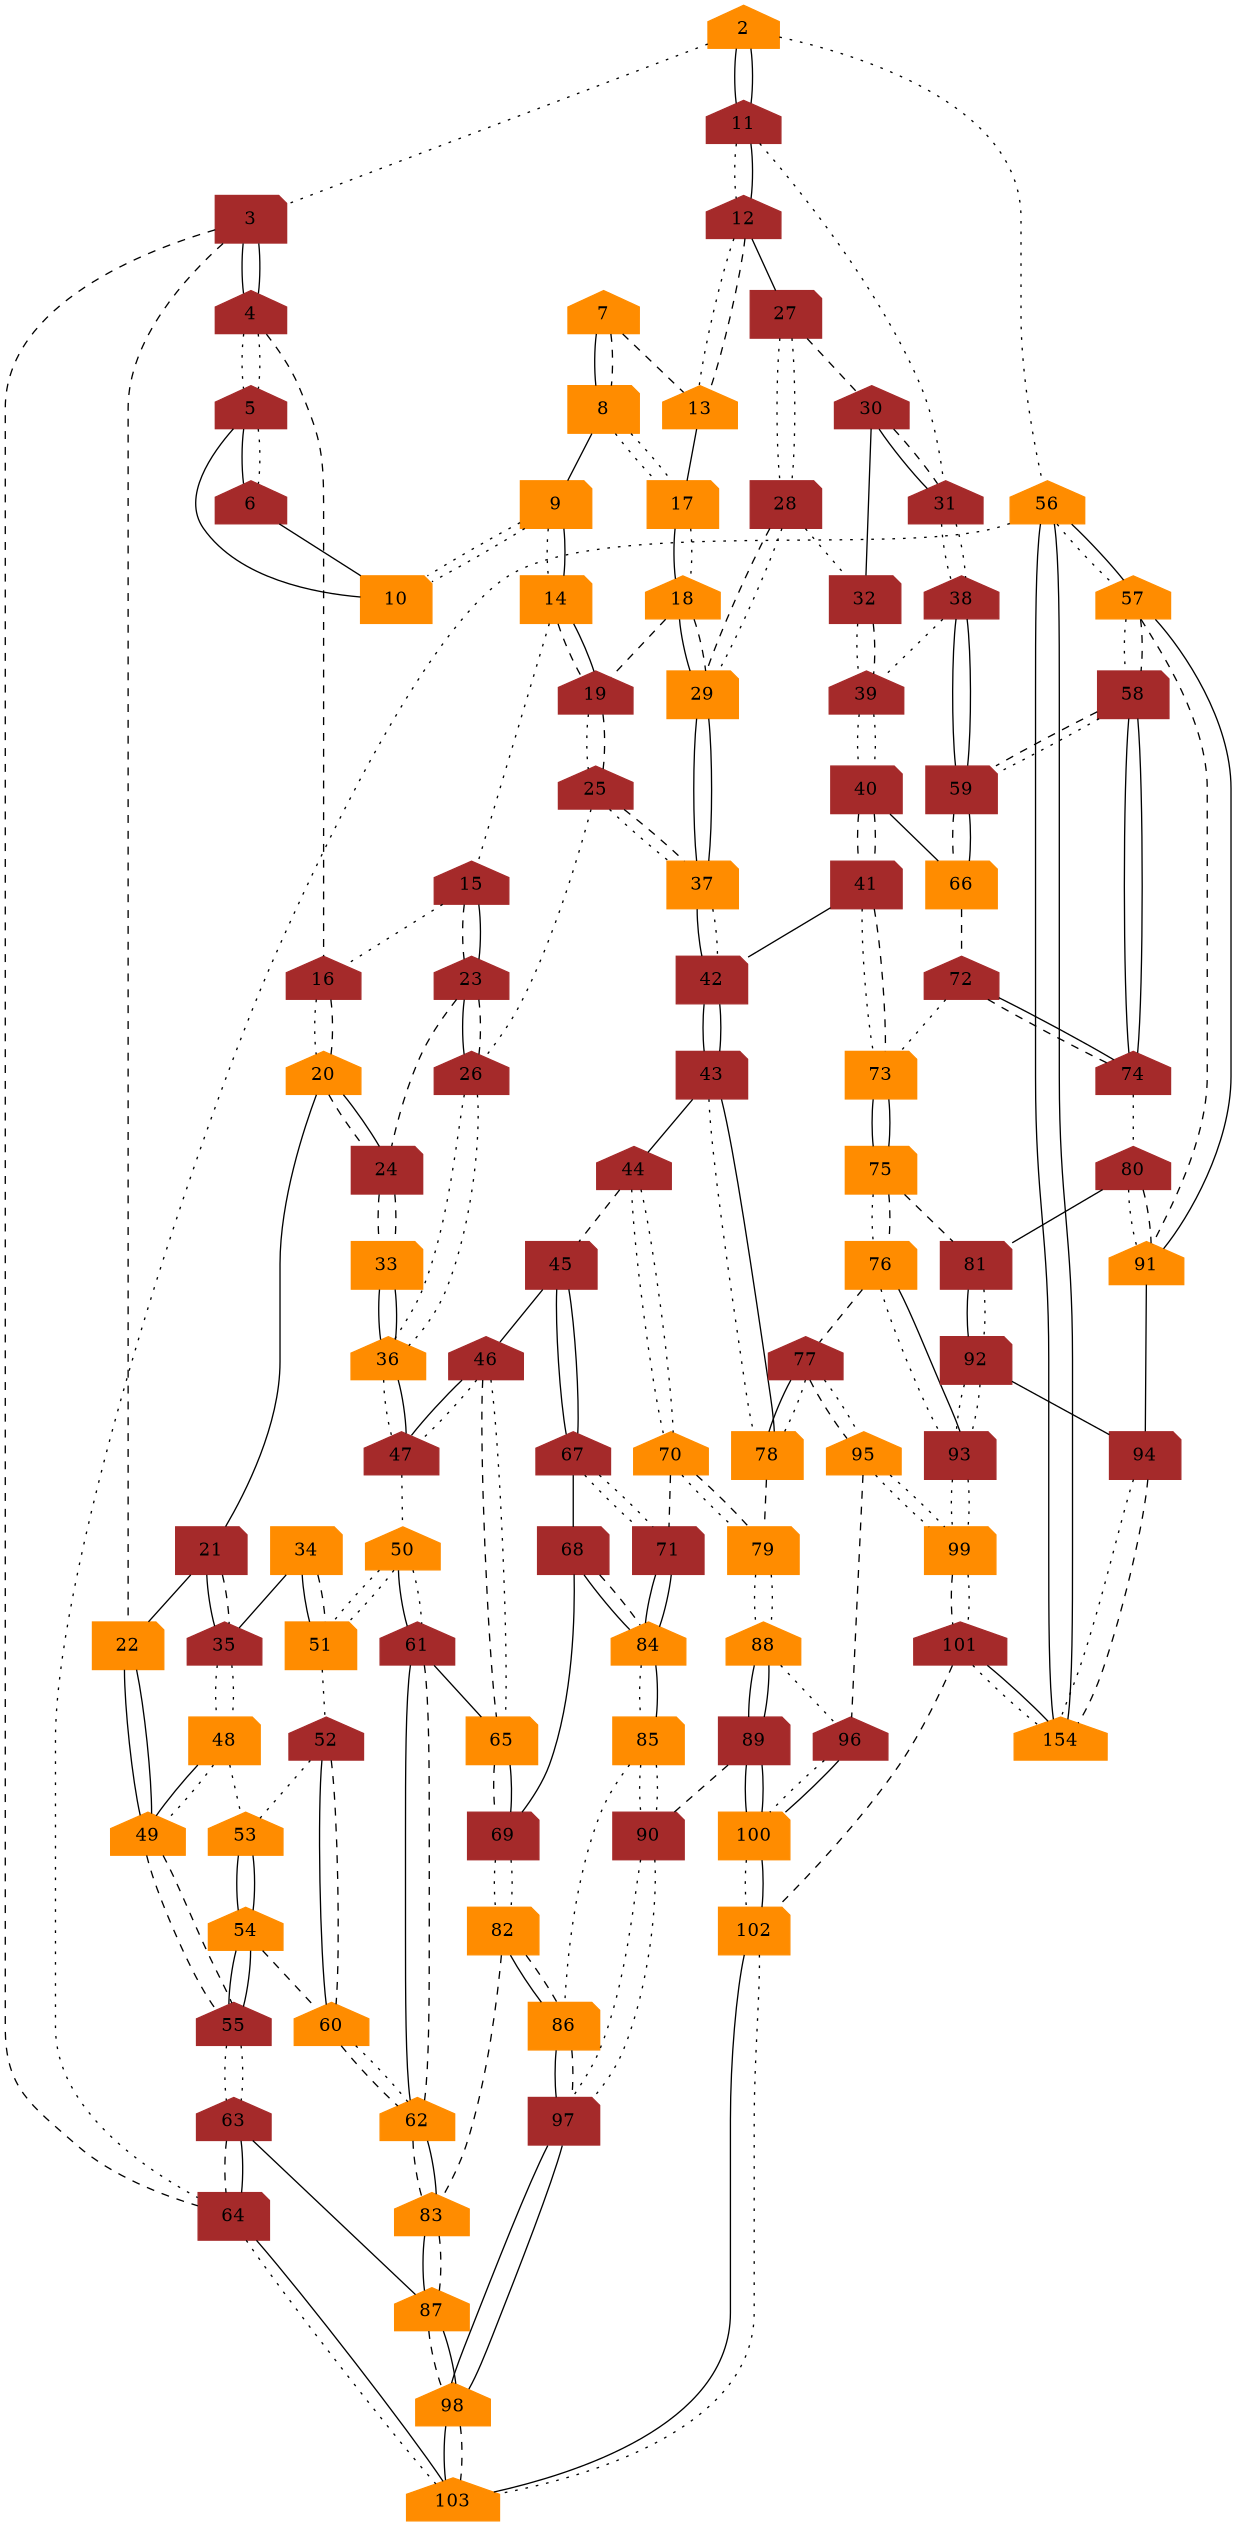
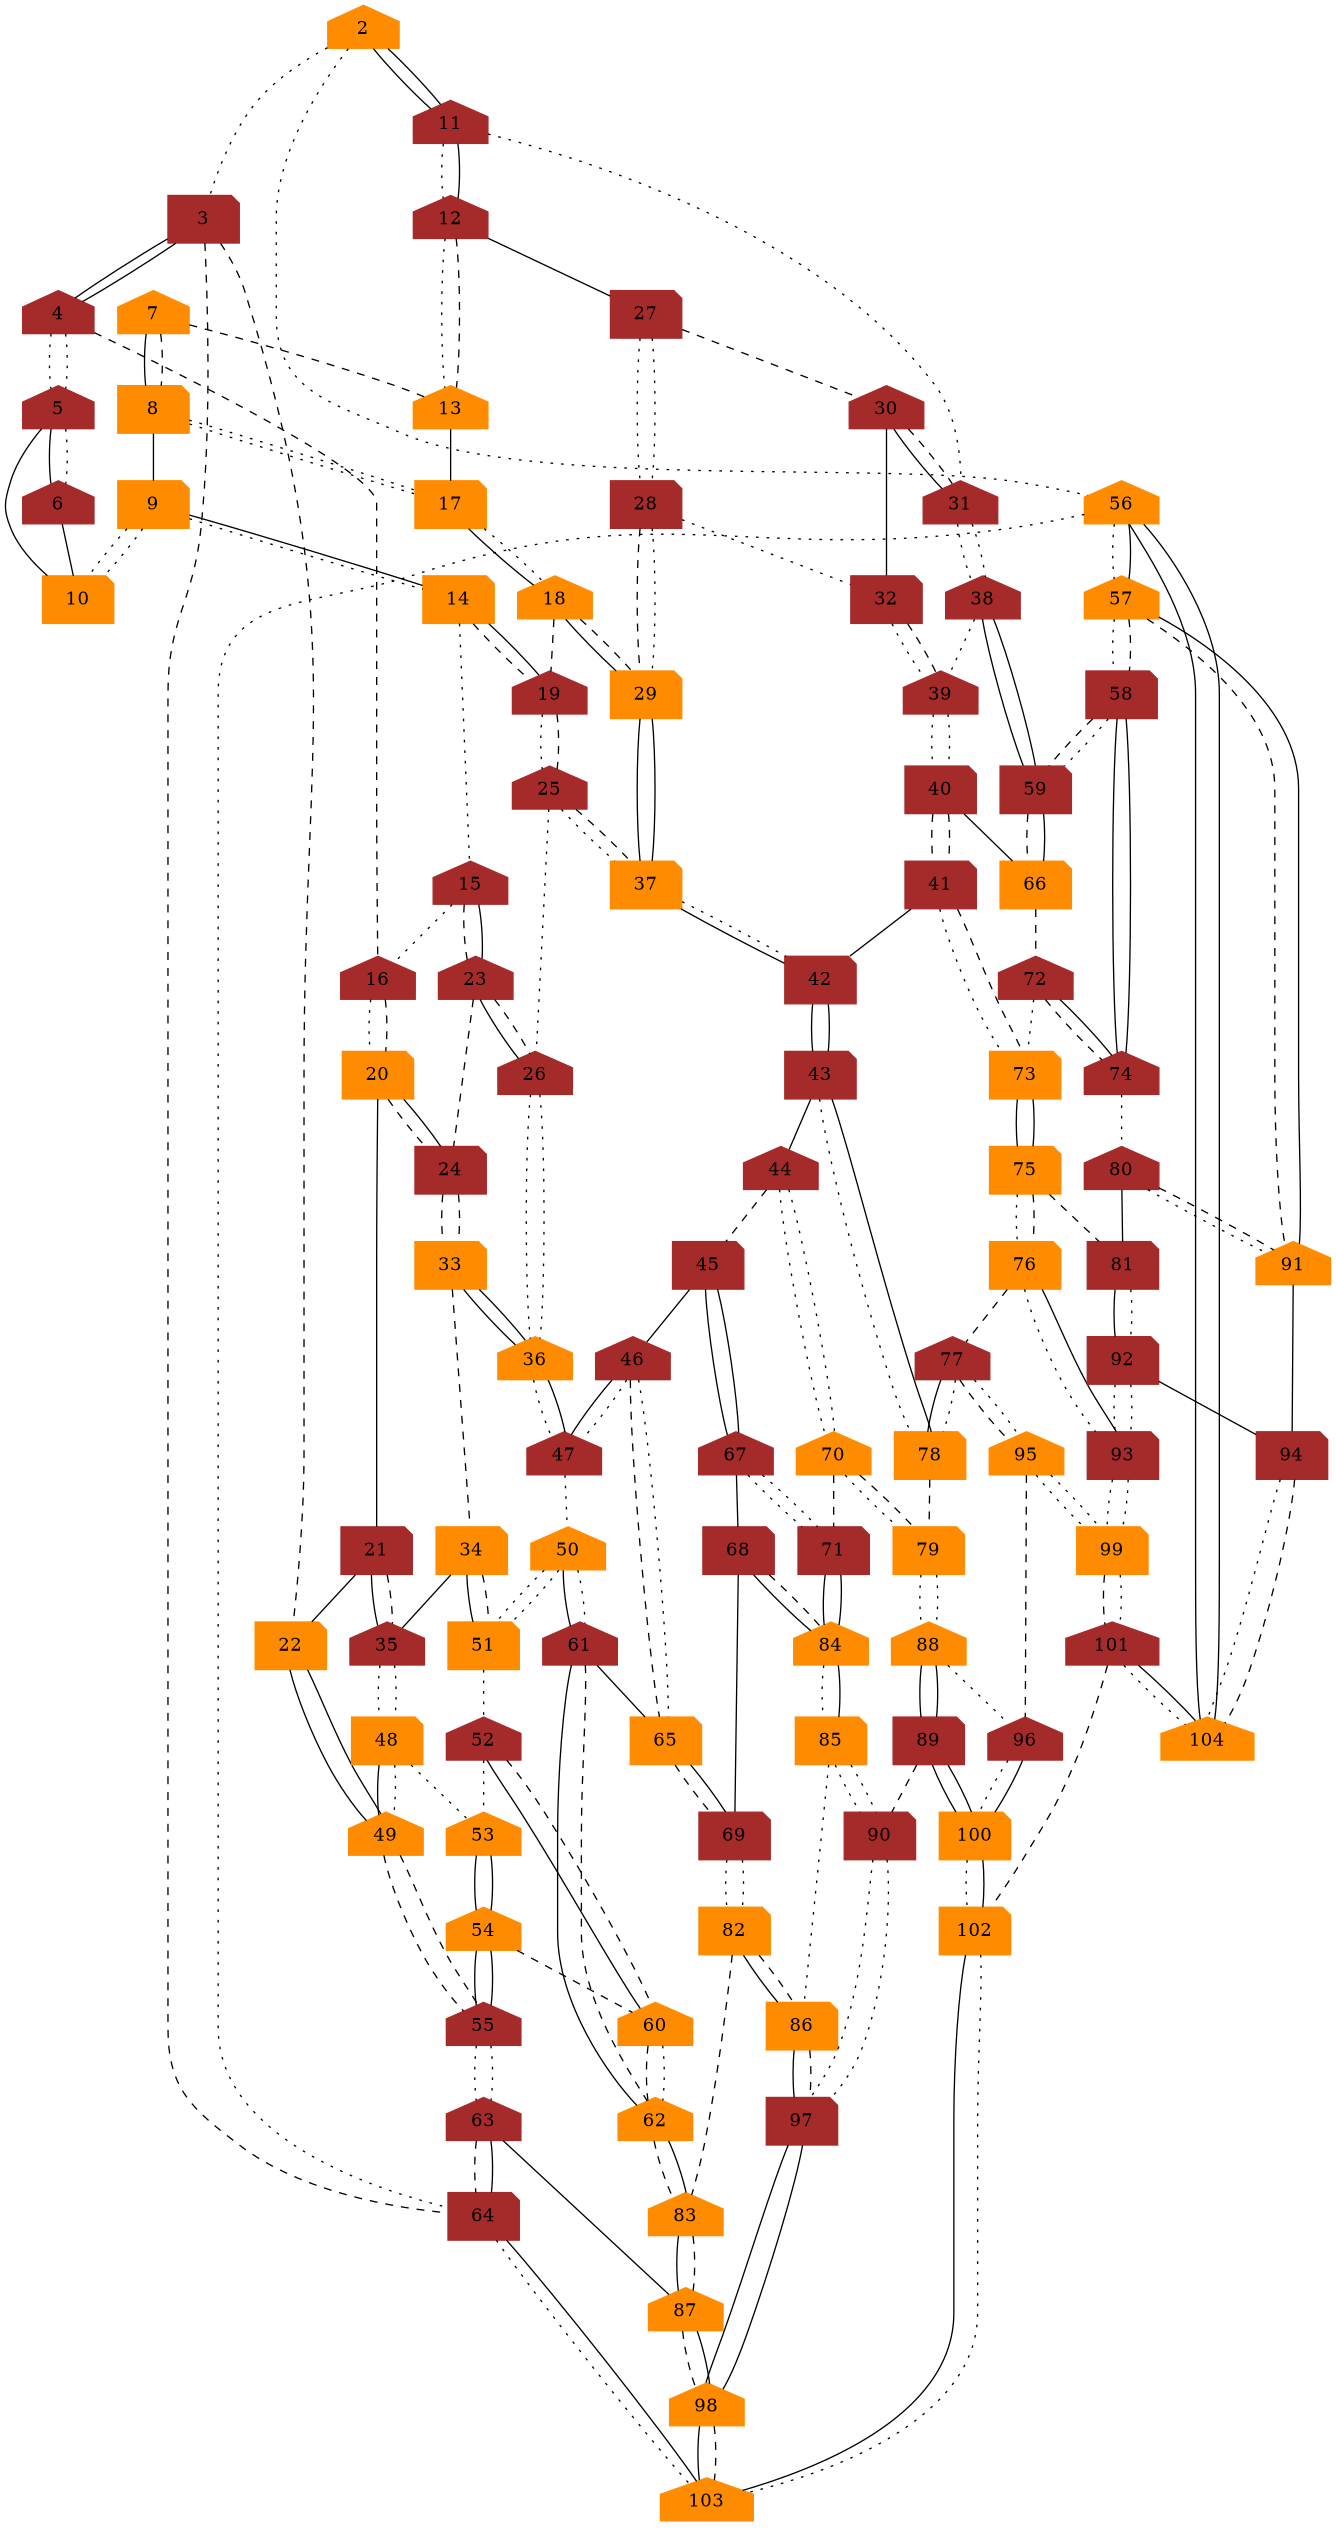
node "20": shape house -> note
edge "33" -- "34": added
node "154": label "154" -> "104"
